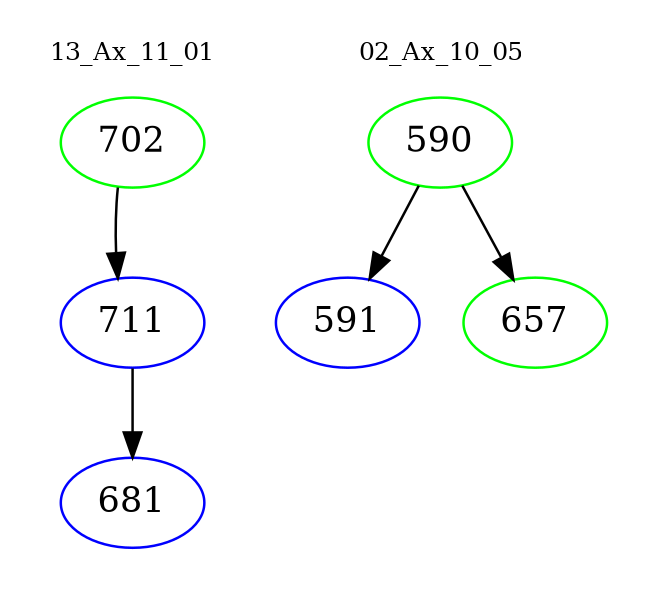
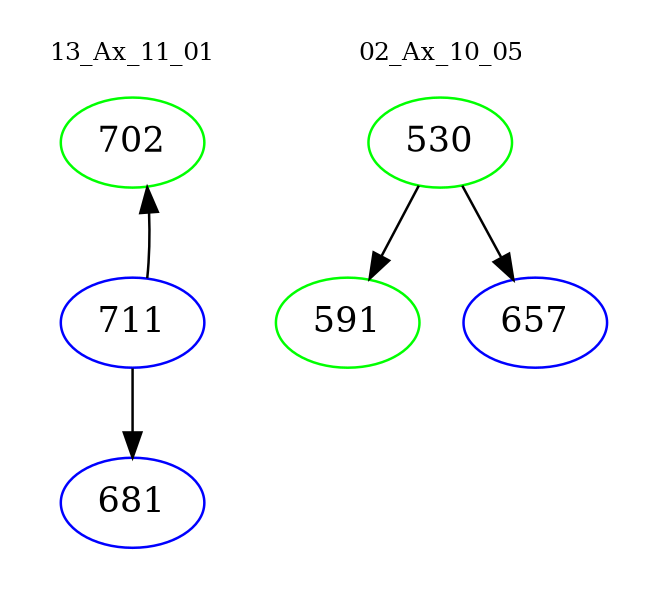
node "590": label "590" -> "530"
edge "702" -> "711": reversed
node "591": color blue -> green
node "657": color green -> blue
